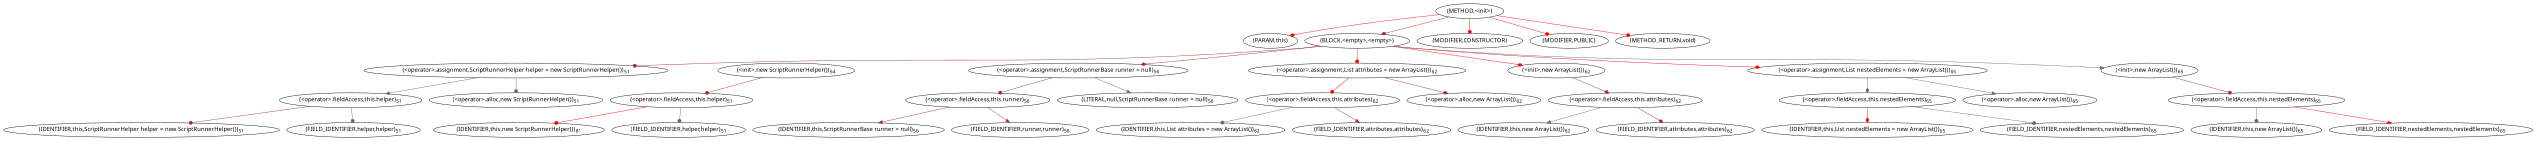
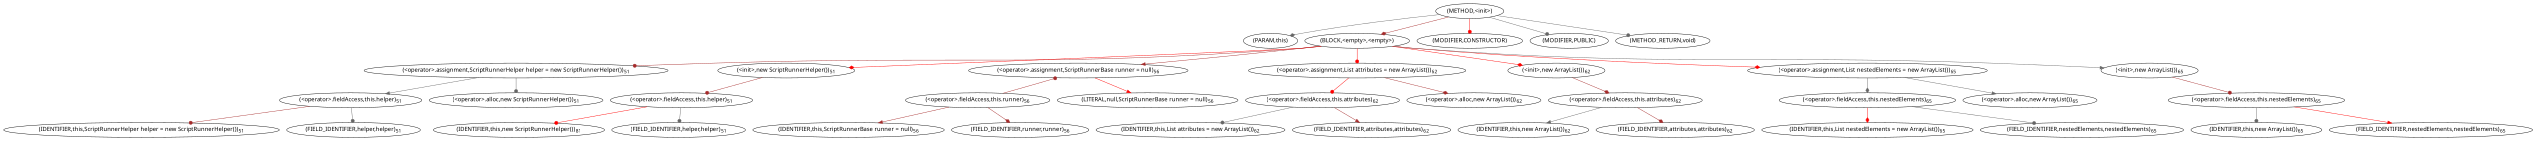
edge "(METHOD,<init>)" -> "(PARAM,this)": color red -> gray40
edge "(METHOD,<init>)" -> "(MODIFIER,PUBLIC)": color red -> gray40
edge "(METHOD,<init>)" -> "(METHOD_RETURN,void)": color red -> gray40
edge "(BLOCK,<empty>,<empty>)" -> "(<operator>.assignment,ScriptRunnerBase runner = null)": arrowhead diamond -> normal
edge "(BLOCK,<empty>,<empty>)" -> "(<init>,new ScriptRunnerHelper())": added
node "(<init>,new ScriptRunnerHelper())": text "54" -> "51"
edge "(<operator>.assignment,ScriptRunnerBase runner = null)" -> "(<operator>.fieldAccess,this.runner)": reversed
edge "(<operator>.assignment,ScriptRunnerBase runner = null)" -> "(LITERAL,null,ScriptRunnerBase runner = null)": color gray40 -> red
edge "(<operator>.fieldAccess,this.runner)" -> "(FIELD_IDENTIFIER,runner,runner)": arrowhead normal -> diamond
